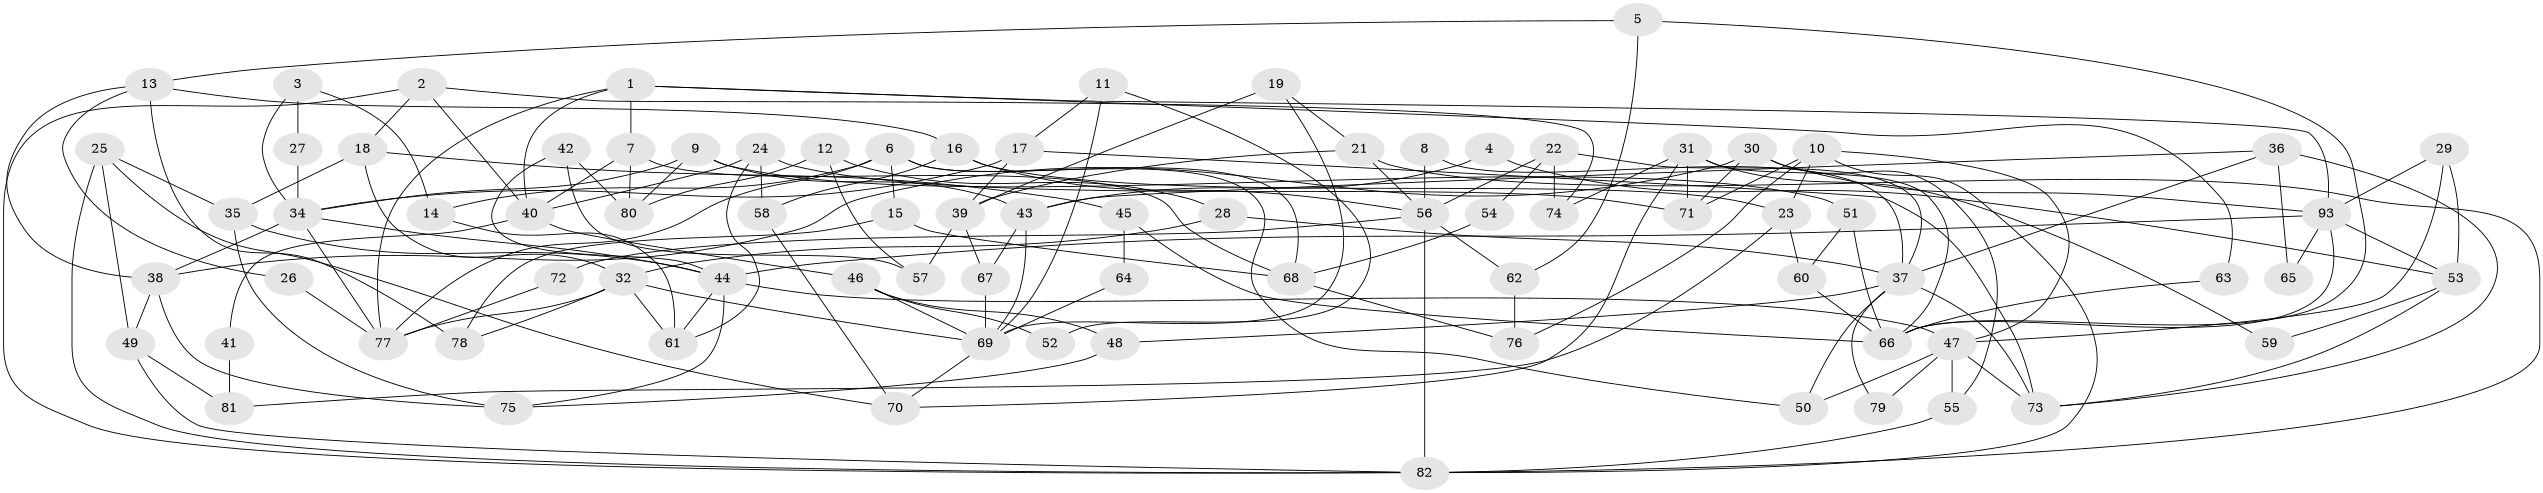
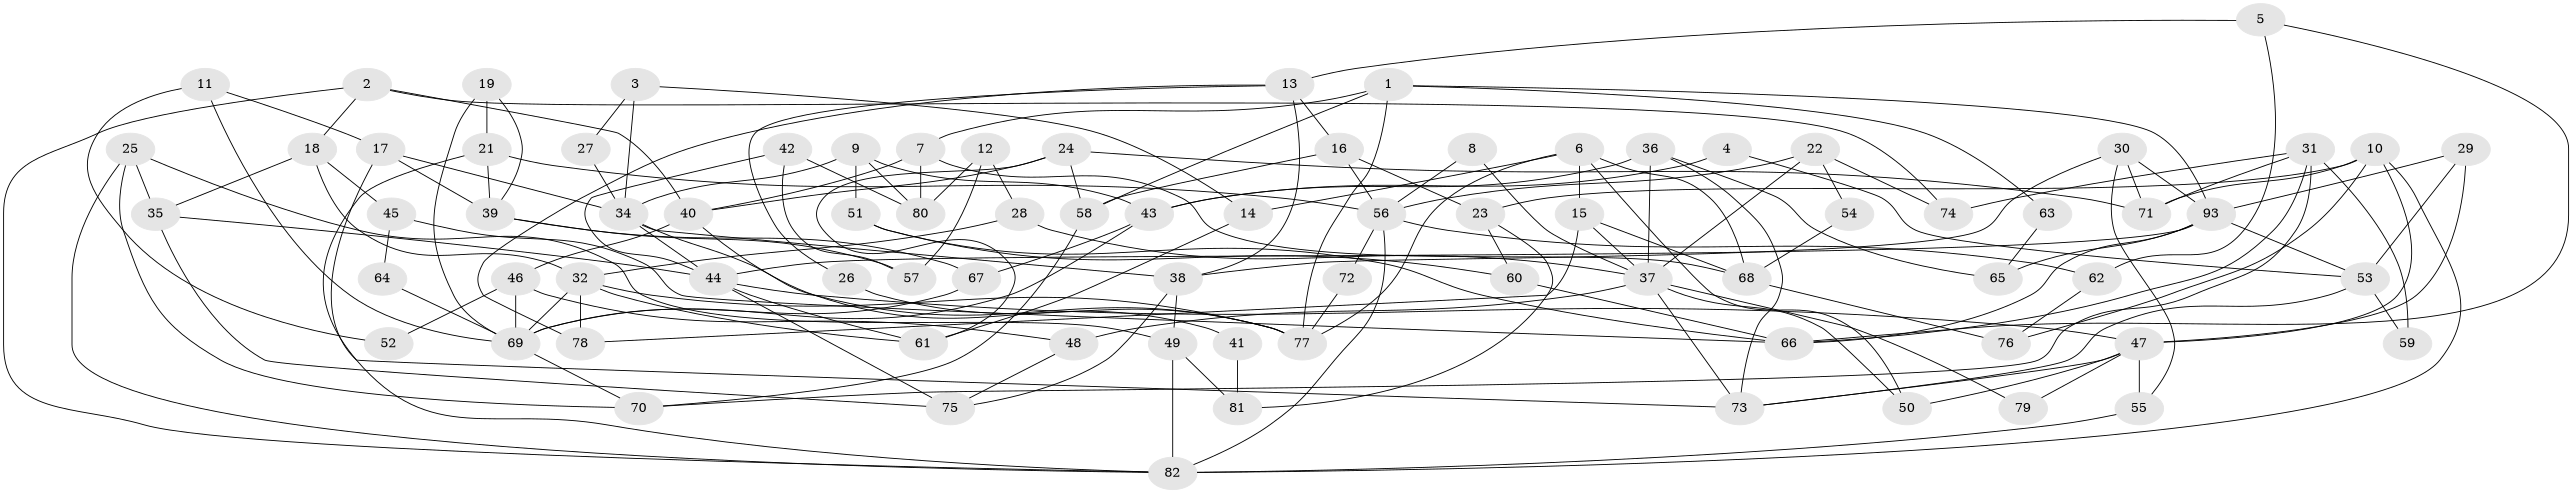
edge "1" -- "40": now "1" -- "58"
edge "15" -- "37": added
edge "63" -- "66": now "63" -- "65"
